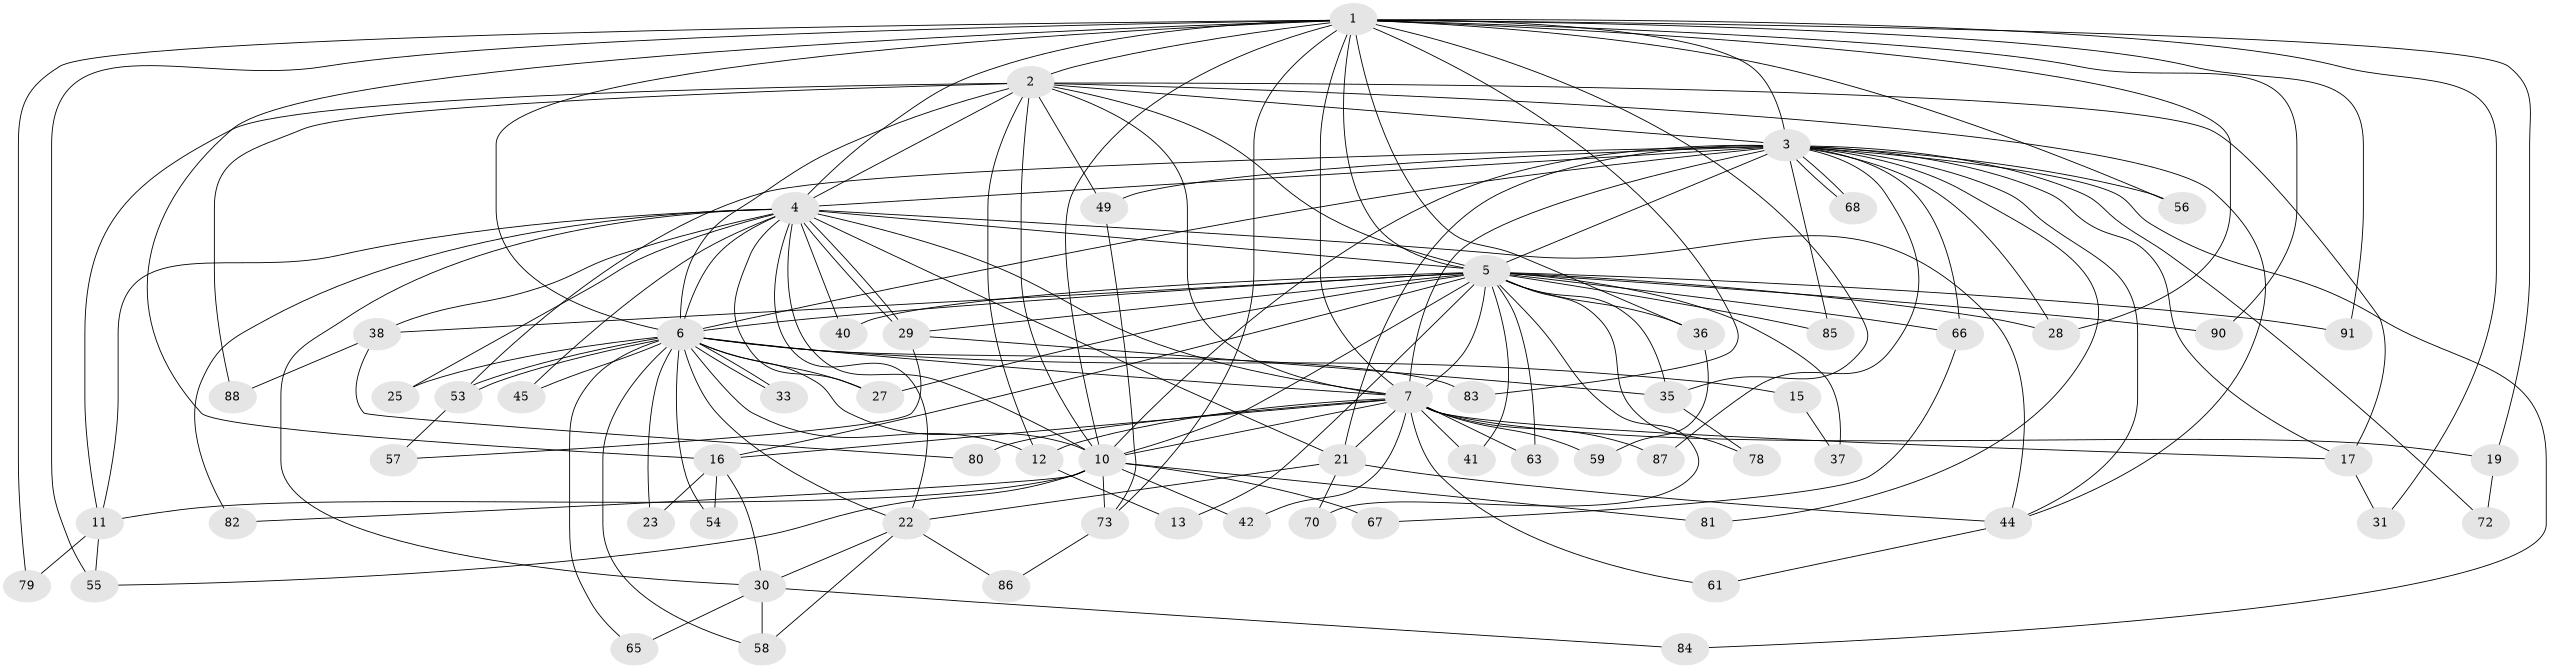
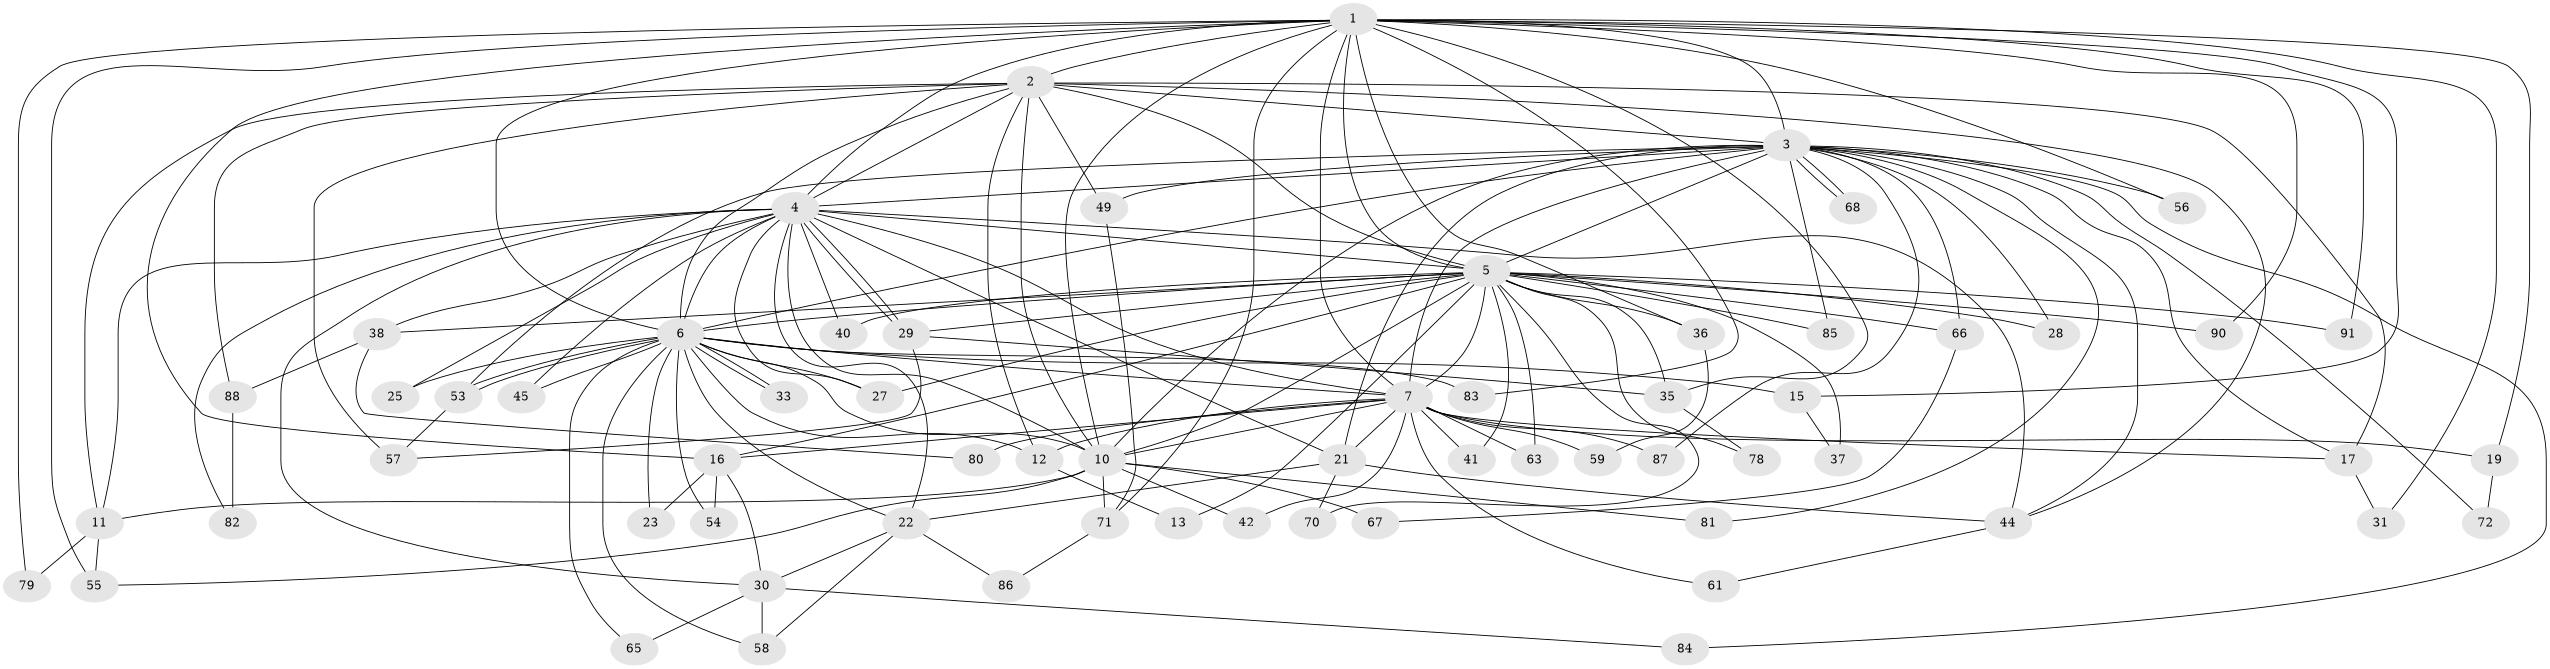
edge "1" -- "28": now "1" -- "15"
edge "2" -- "7": now "2" -- "57"
edge "10" -- "82": now "88" -- "82"
node "73": label "73" -> "71"
